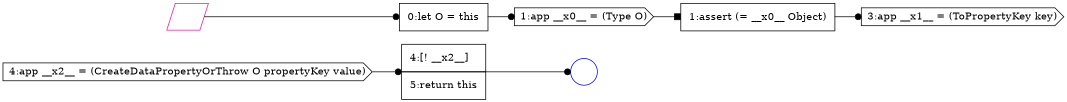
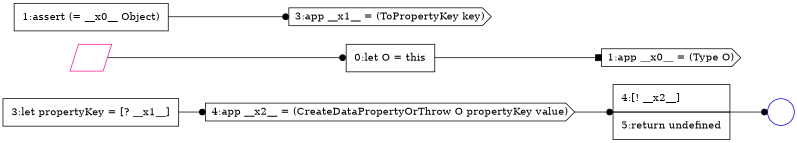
edge "0:let O = this" -> "1:app __x0__ = (Type O)": arrowhead dot -> box
edge "1:app __x0__ = (Type O)" -> "1:assert (= __x0__ Object)": removed
node "4:[! __x2__]": text "5:return this" -> "5:return undefined"
node "3:let propertyKey = [? __x1__]": added
